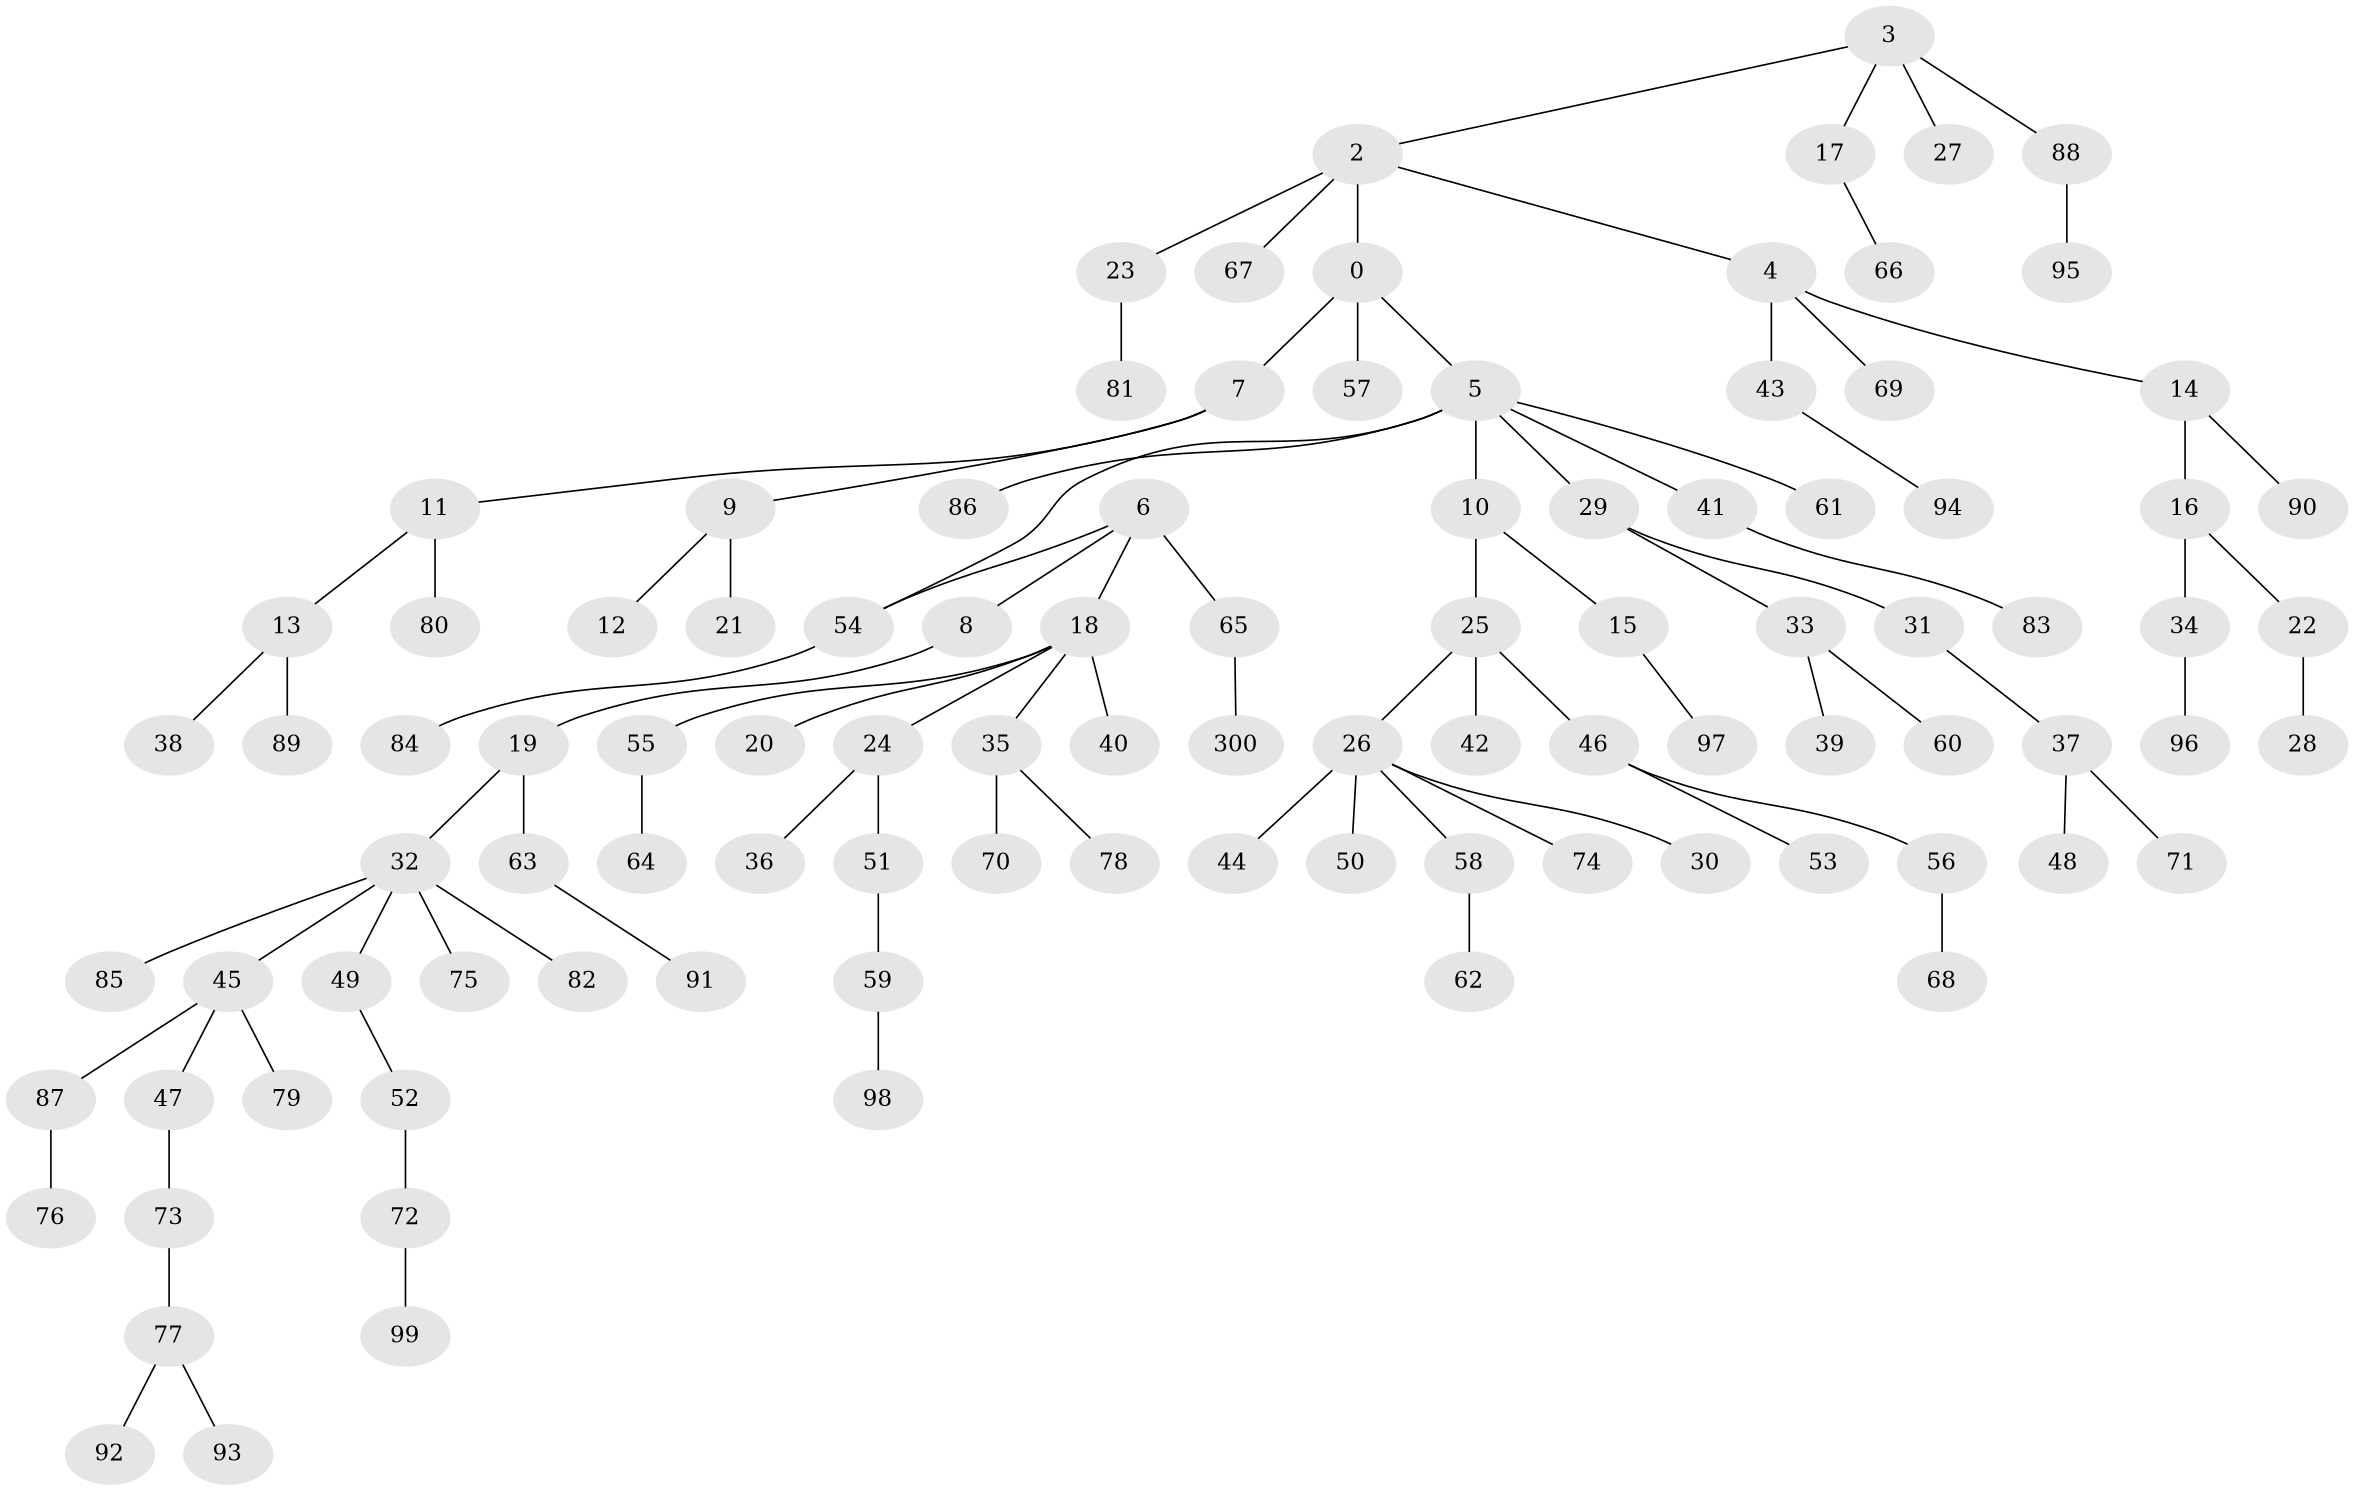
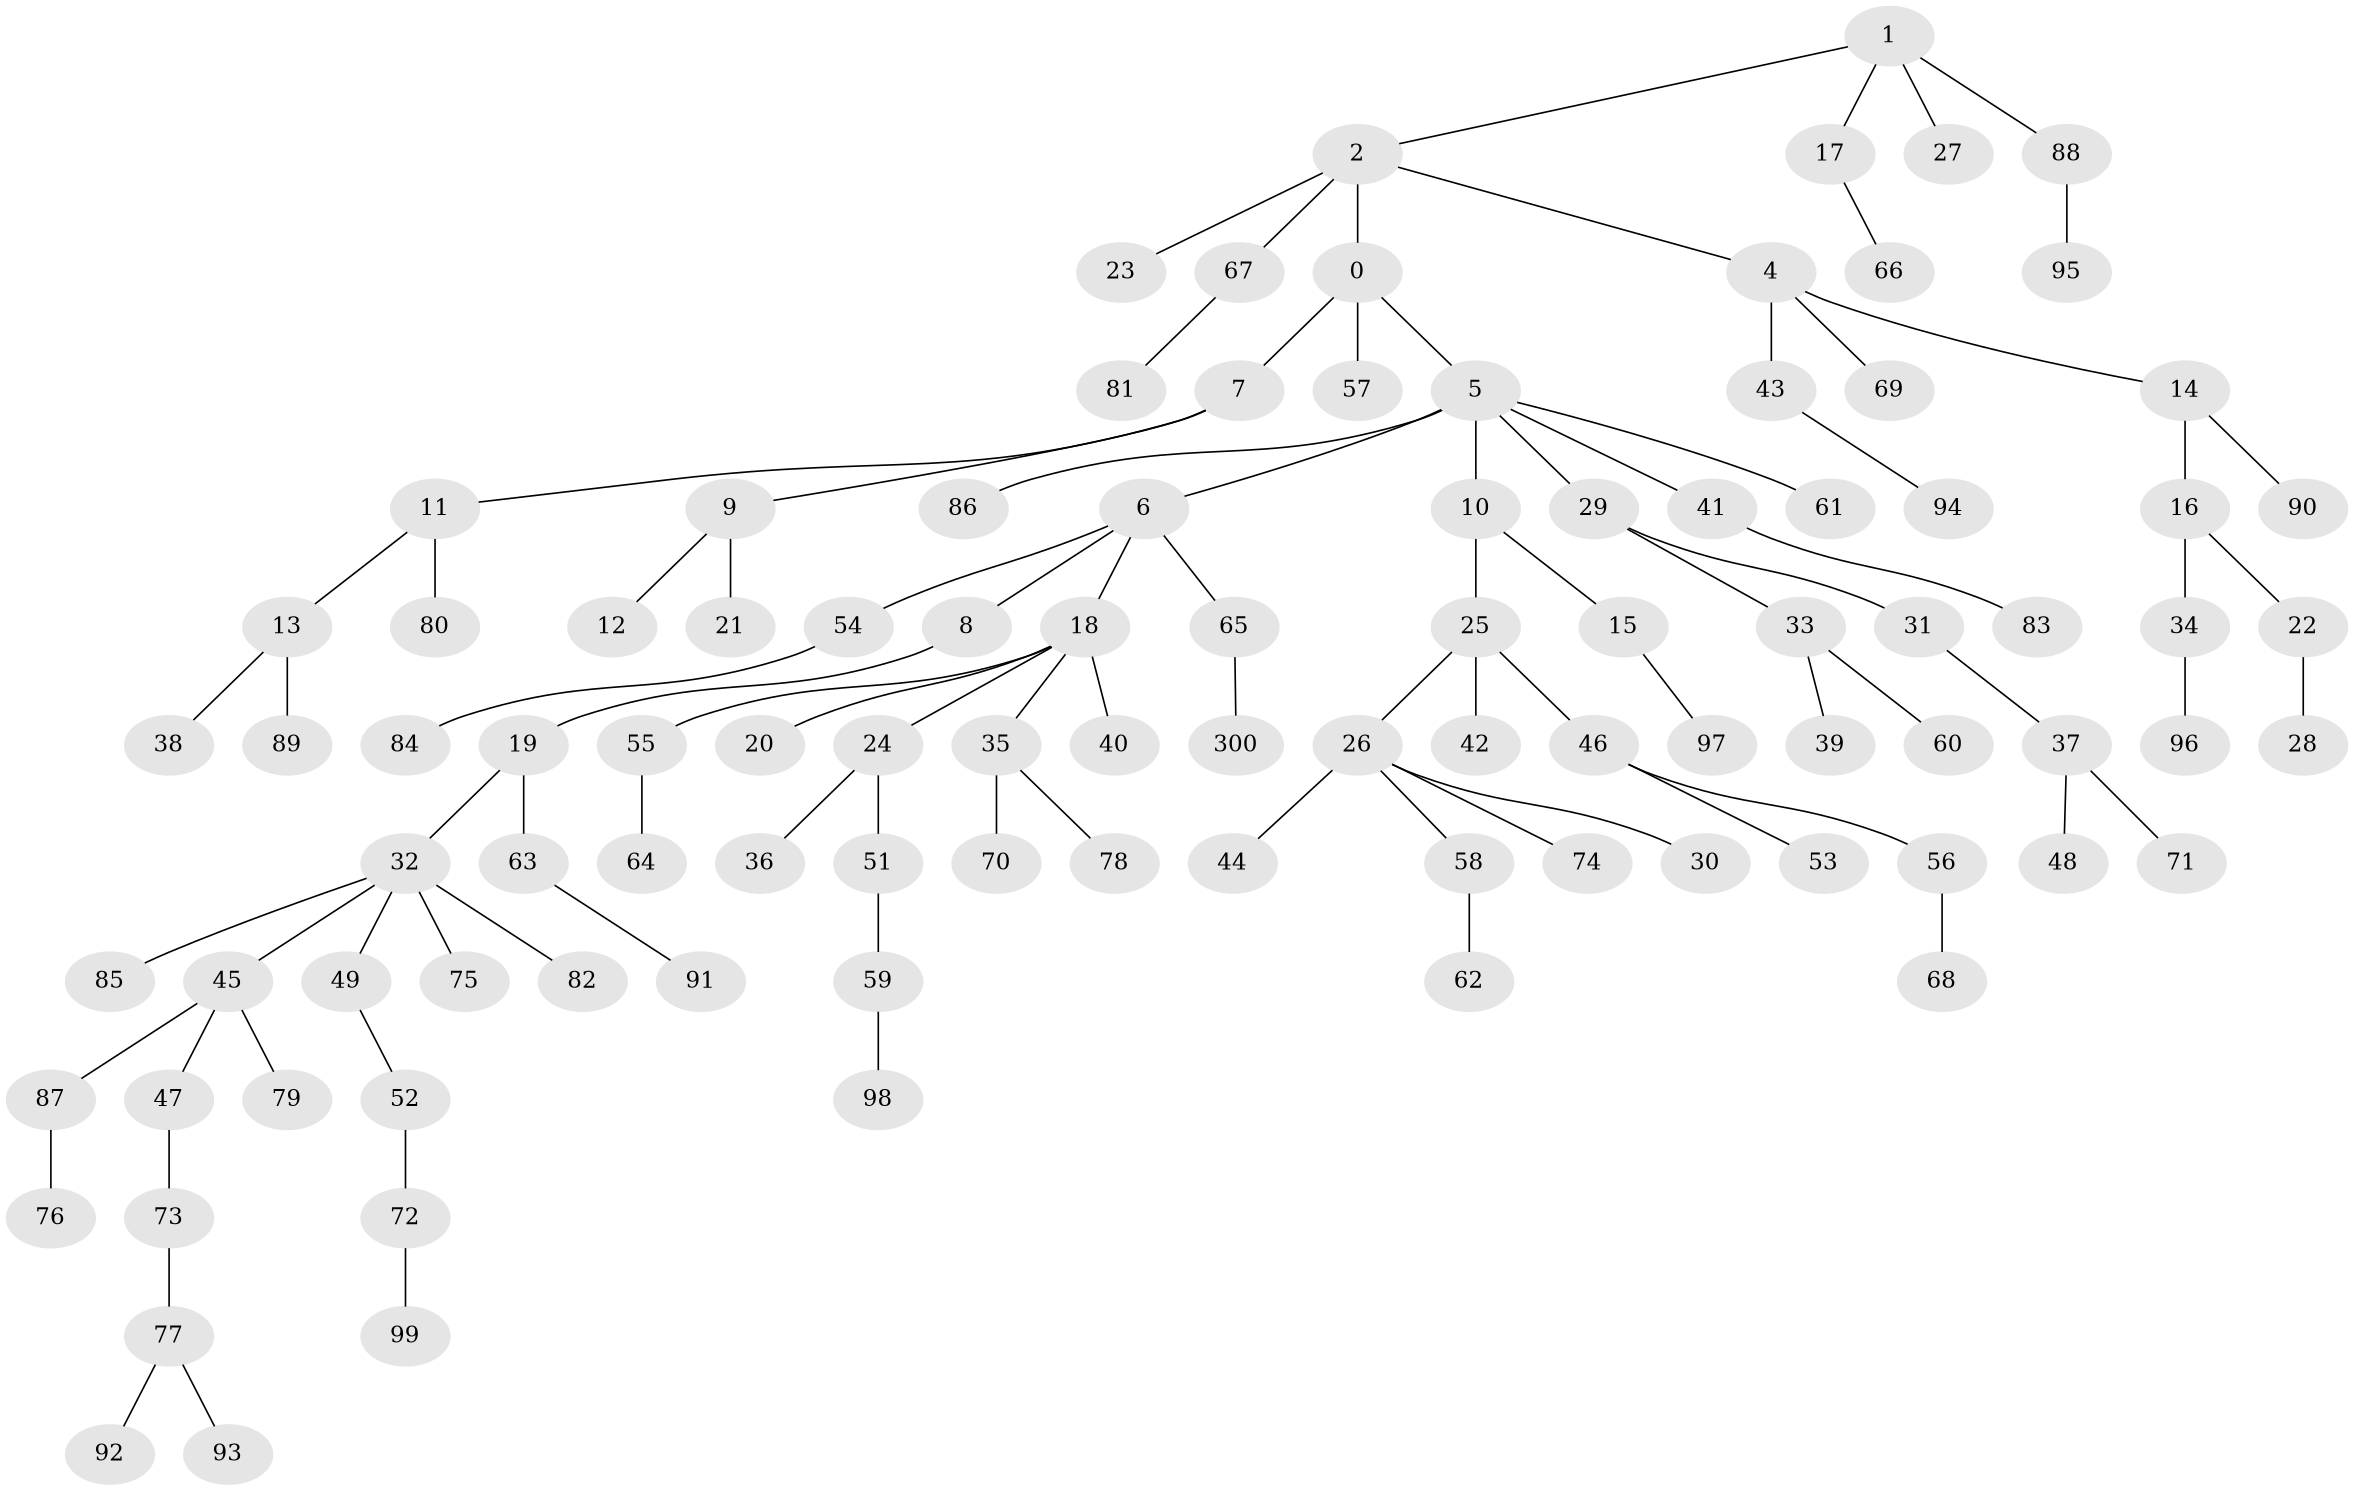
node "3": label "3" -> "1"
edge "23" -- "81": now "67" -- "81"
edge "5" -- "54": now "5" -- "6"
node "50": removed
